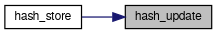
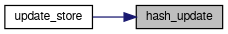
node "hash_store": label "hash_store" -> "update_store"
